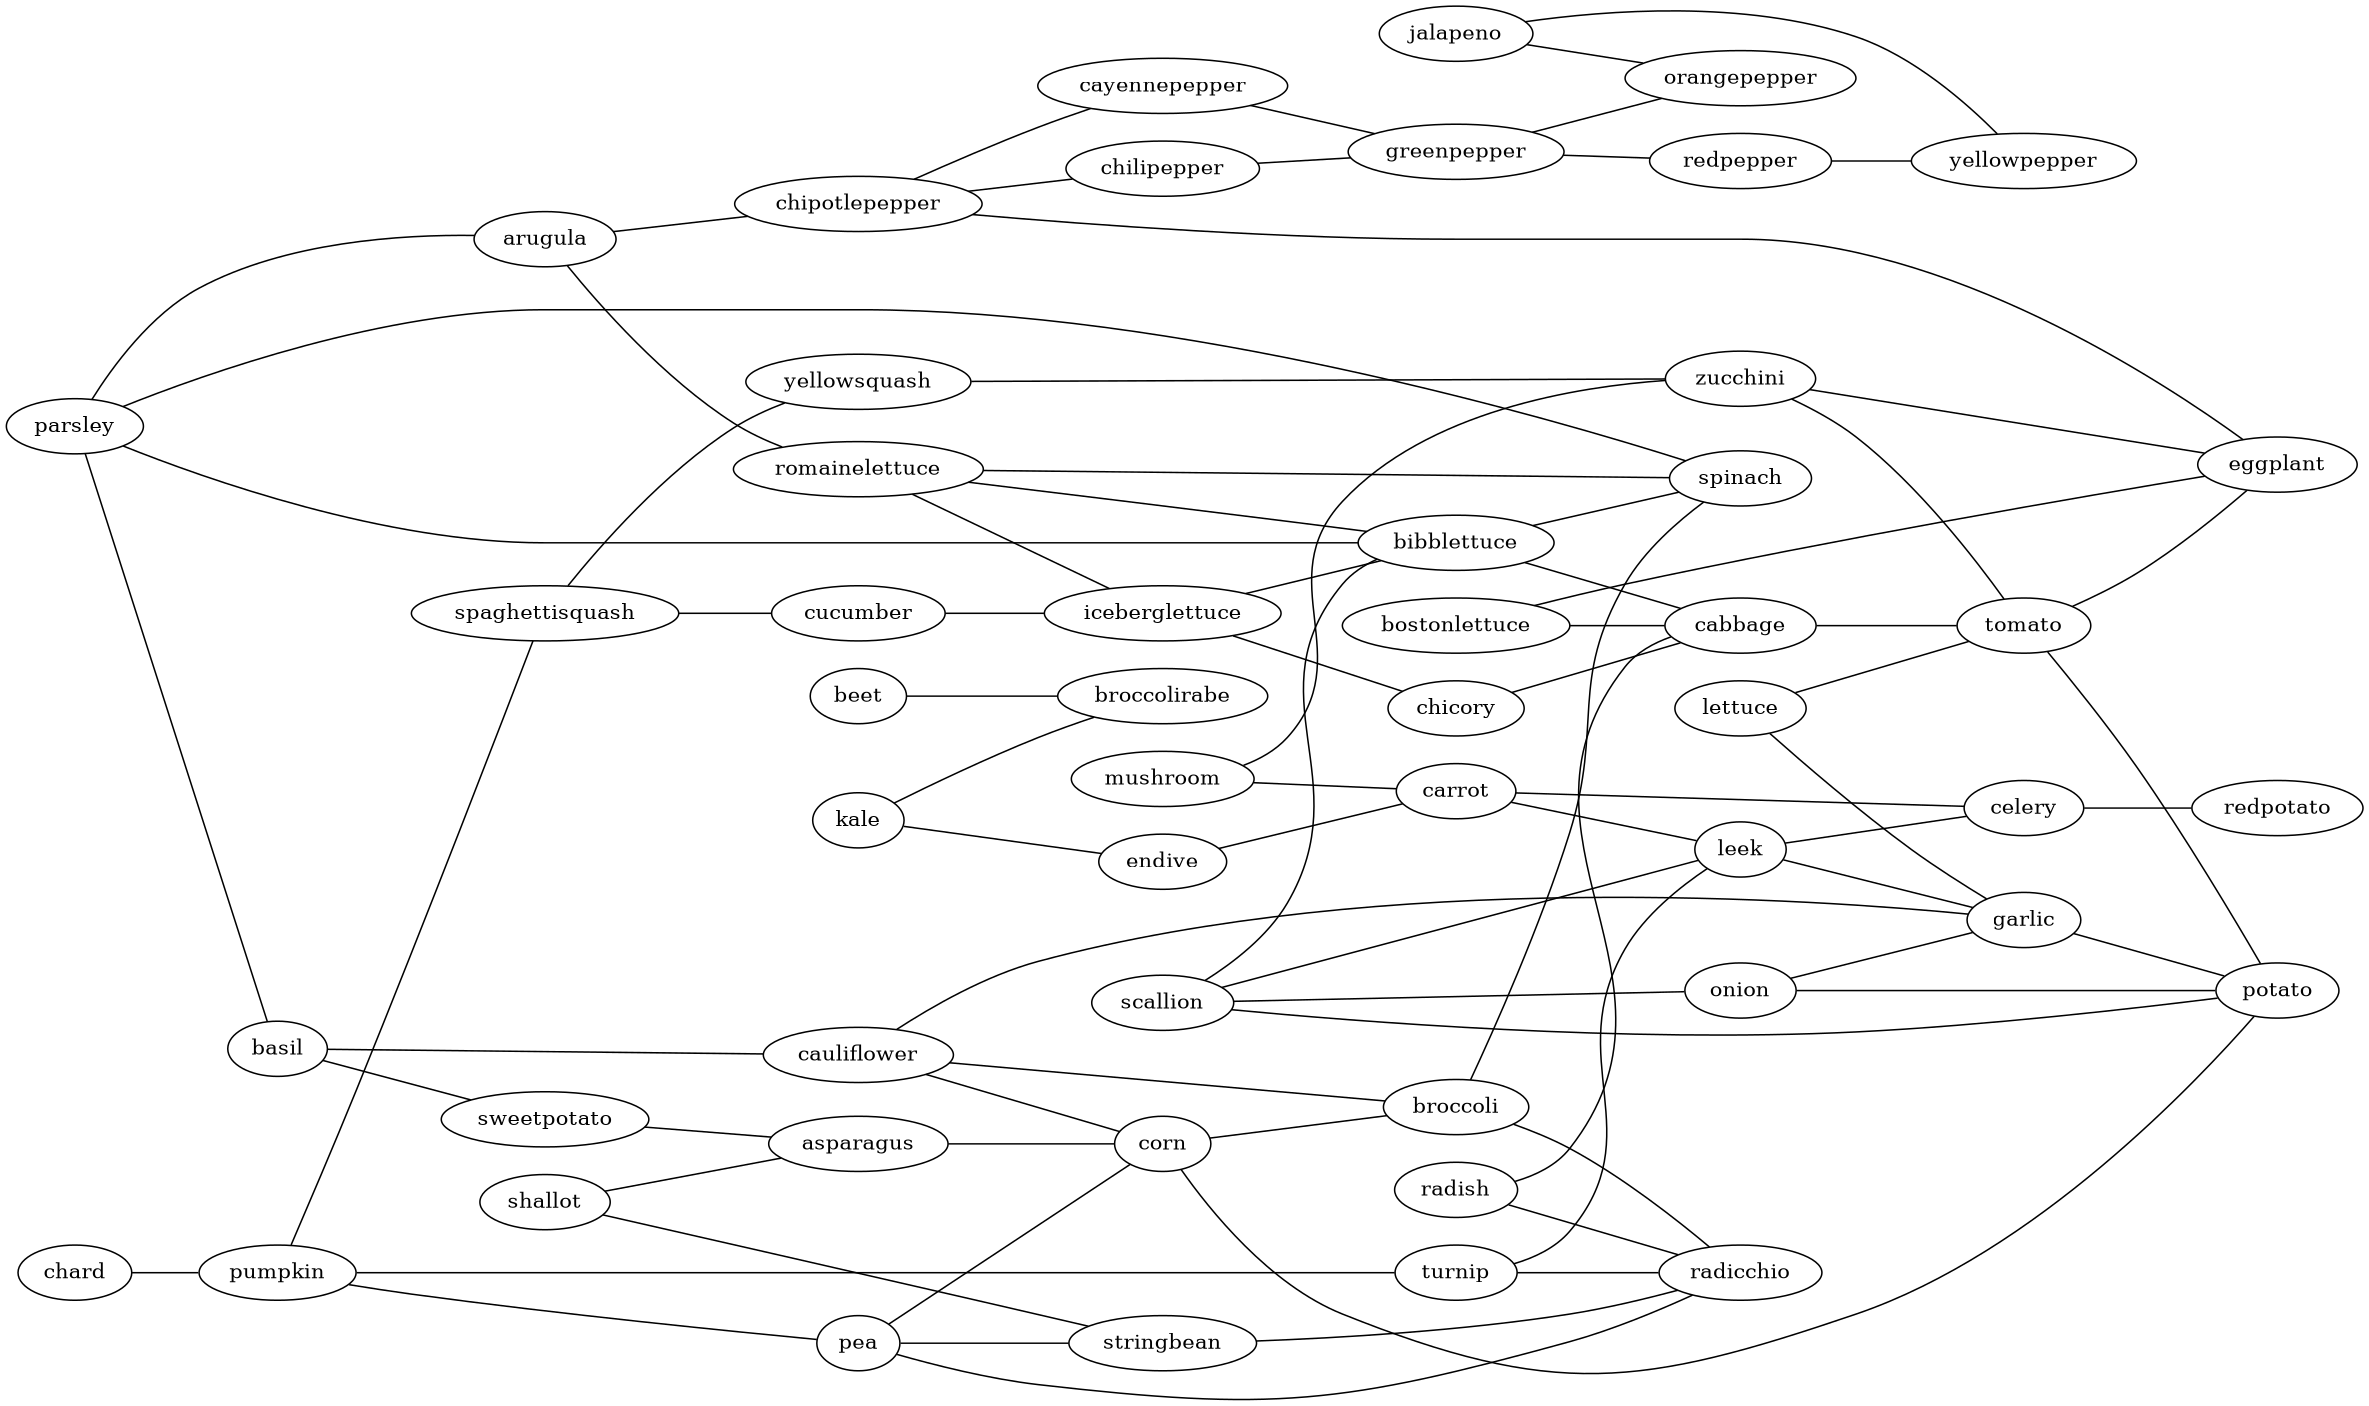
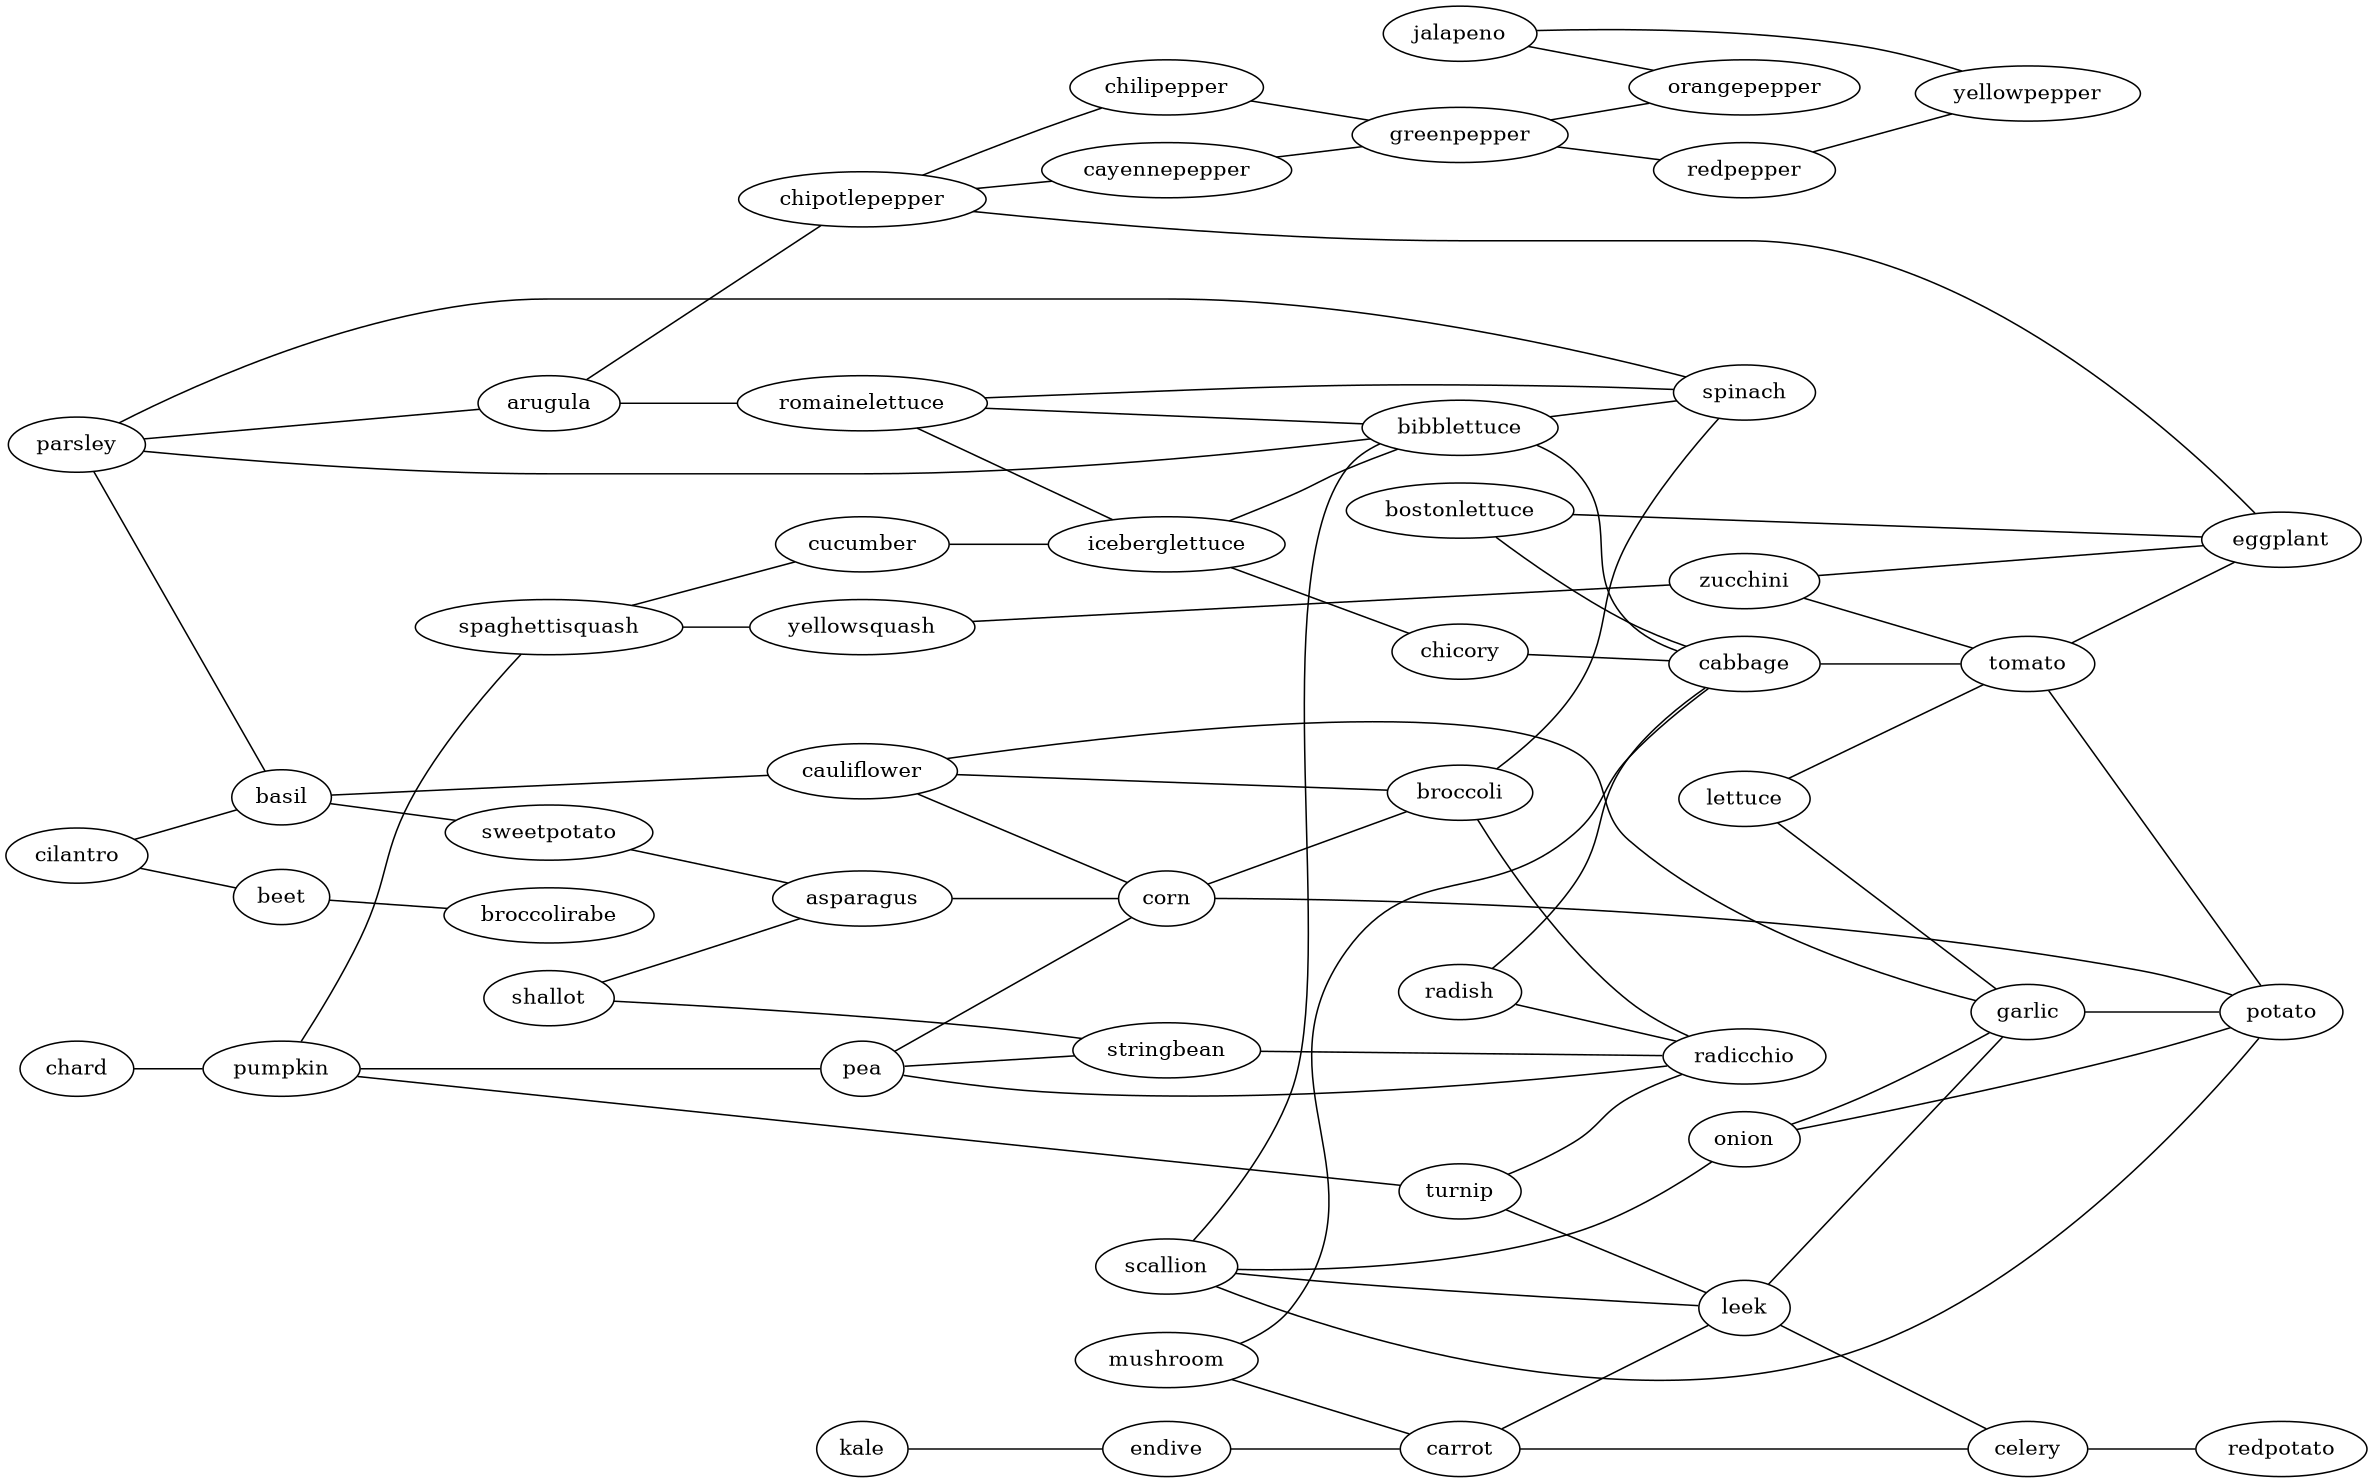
edge "zucchini" -- "mushroom": now "cabbage" -- "mushroom"
edge "broccolirabe" -- "kale": removed
node "cilantro": added
